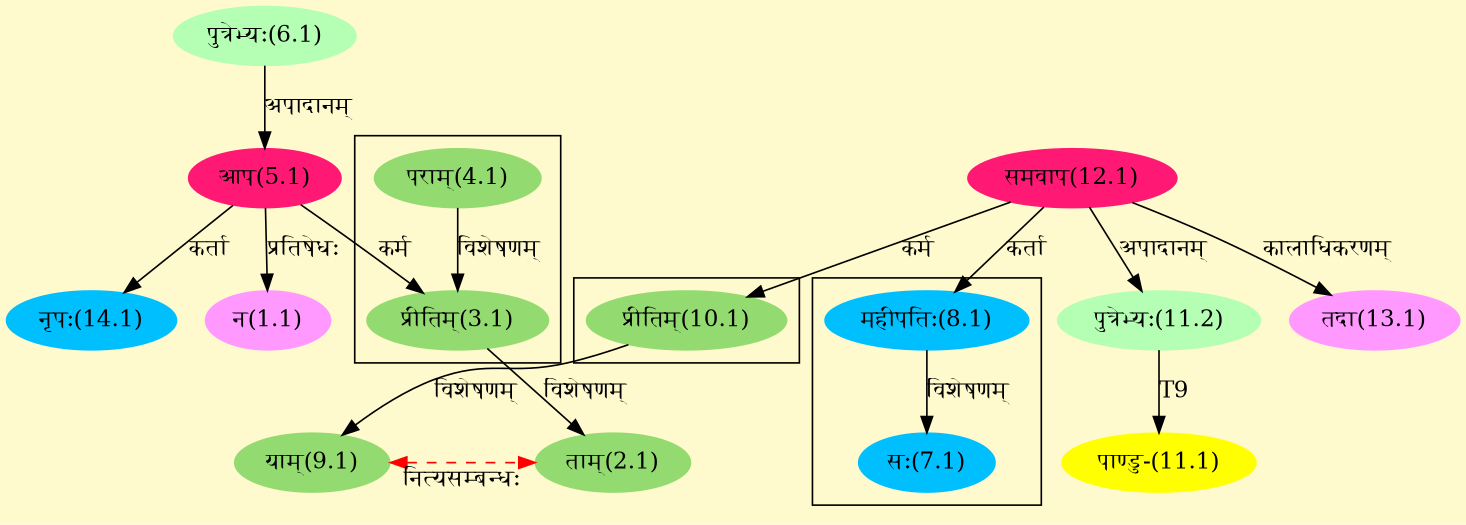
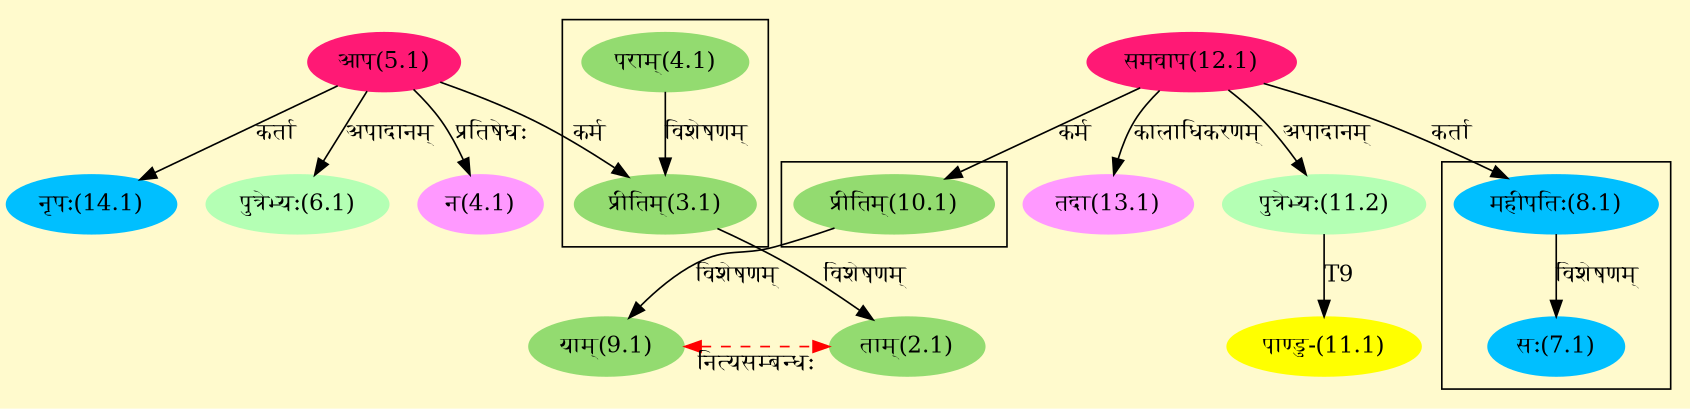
edge "पुत्रेभ्यः(6.1)" -> "आप(5.1)": reversed
node "न(1.1)": label "न(1.1)" -> "न(4.1)"
